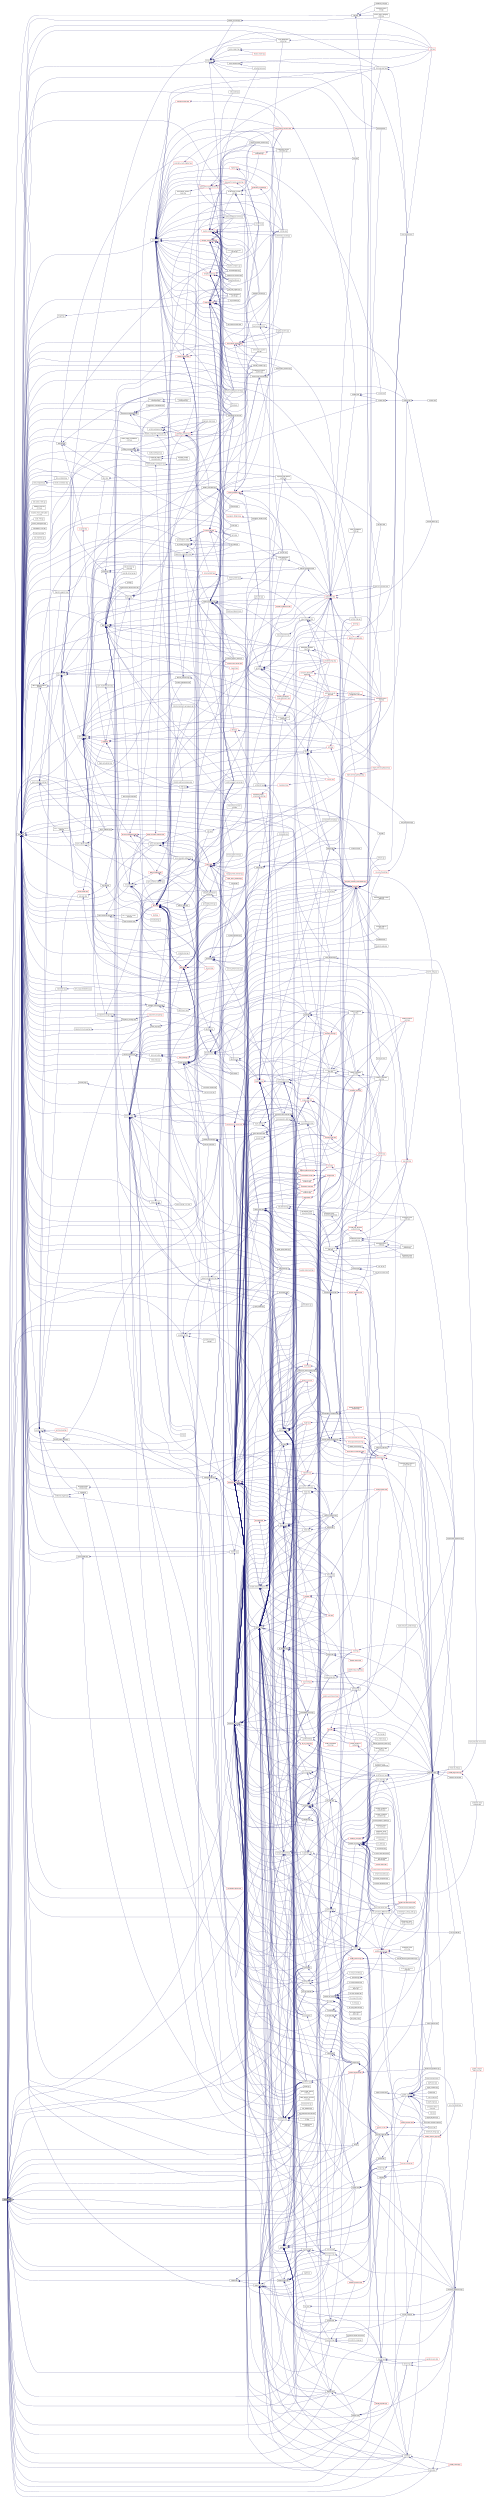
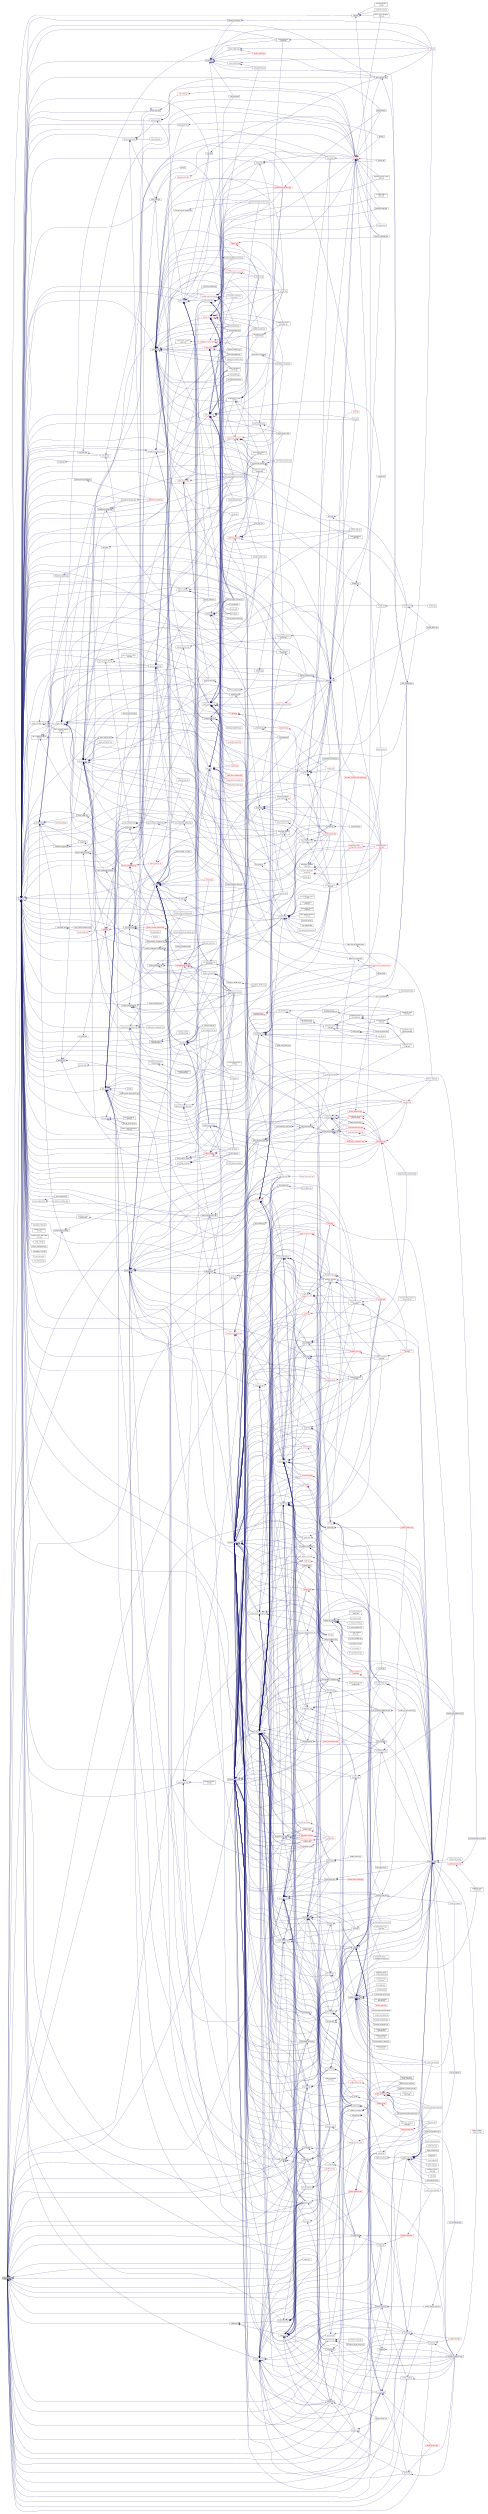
edge "parallel_reduce.hpp" -> "parallel_swap_ranges.hpp": now "parallel_reduce.hpp" -> "reduce_by_key.hpp"
node "parallel_sort.hpp": added
